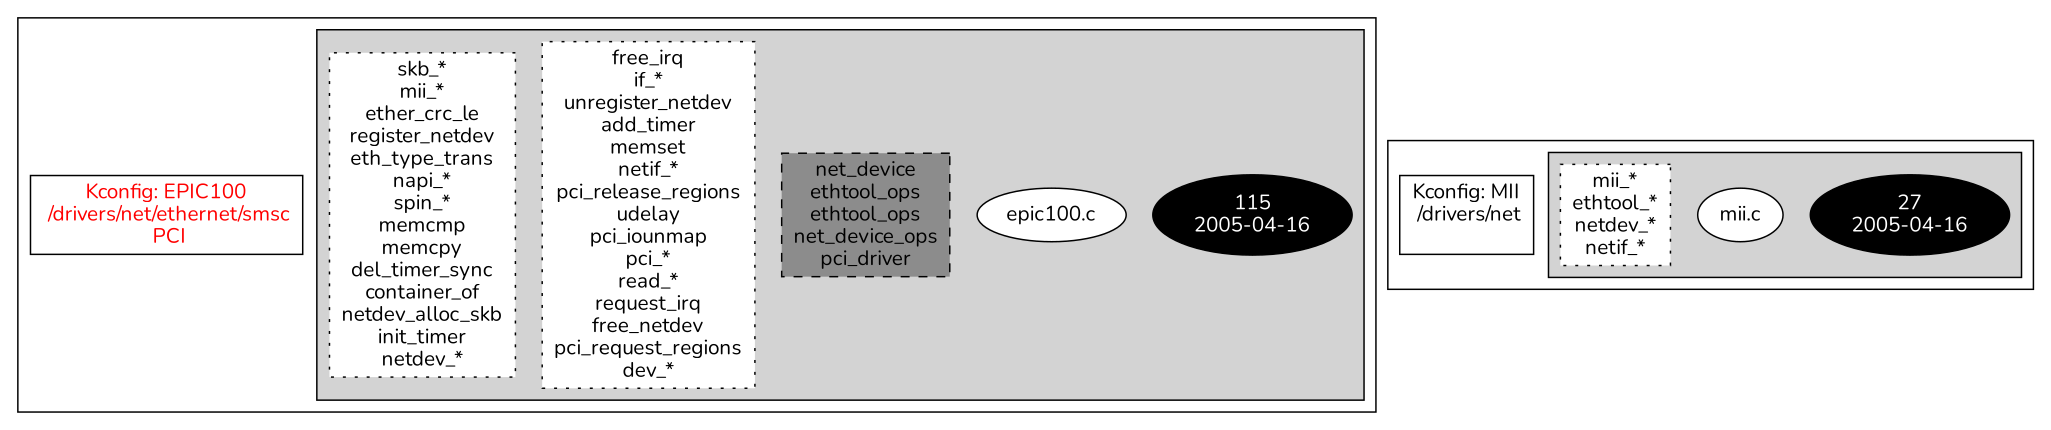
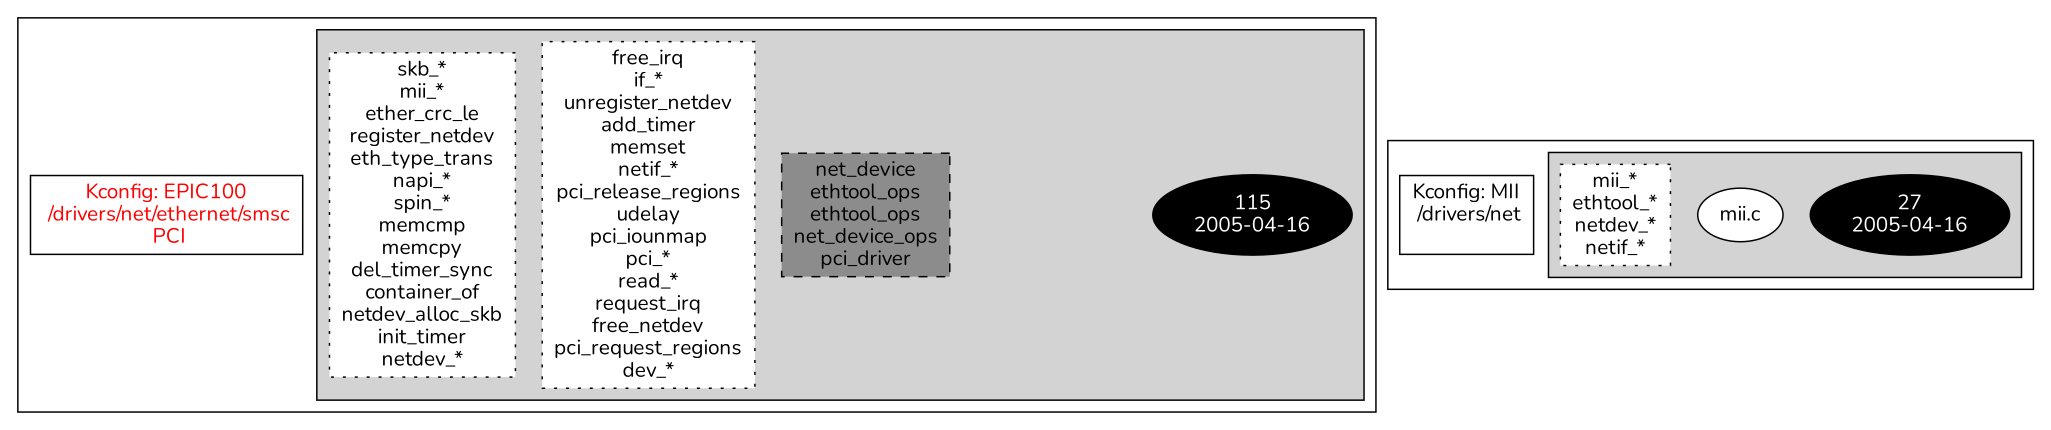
node "epic100.c": removed
